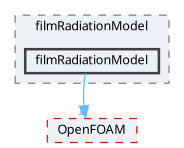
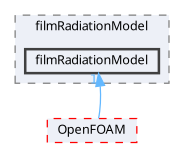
edge "filmRadiationModel" -> "OpenFOAM": reversed
